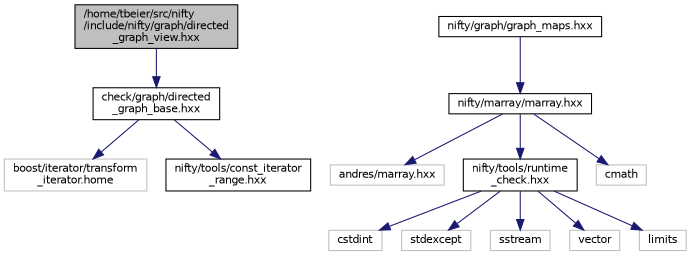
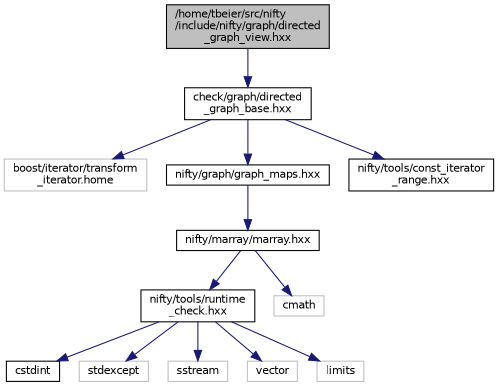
edge "check/graph/directed _graph_base.hxx" -> "nifty/graph/graph_maps.hxx": added
node "andres/marray.hxx": removed
node "cstdint": color grey75 -> black
